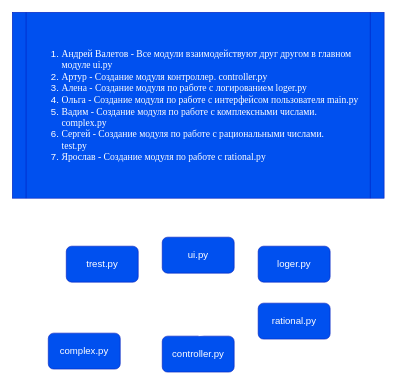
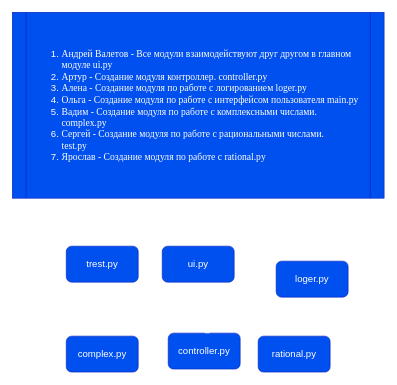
node "ui.py": moved (198, 255) -> (198, 264)
node "loger.py": moved (294, 264) -> (312, 279)
node "rational.py": moved (294, 321) -> (294, 354)
node "complex.py": moved (84, 351) -> (102, 354)
node "controller.py": moved (198, 354) -> (204, 351)
